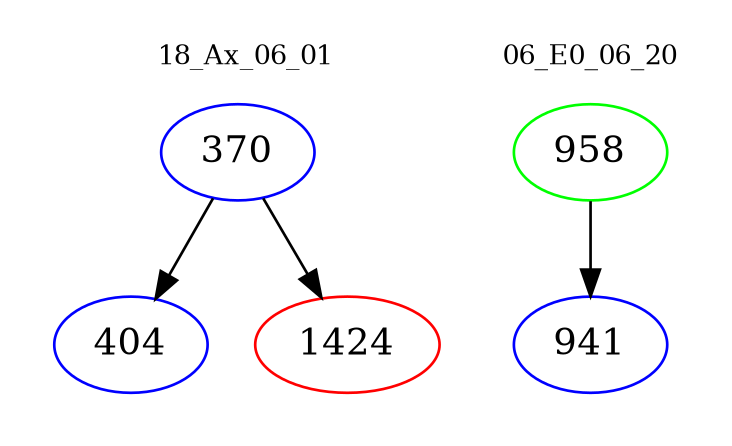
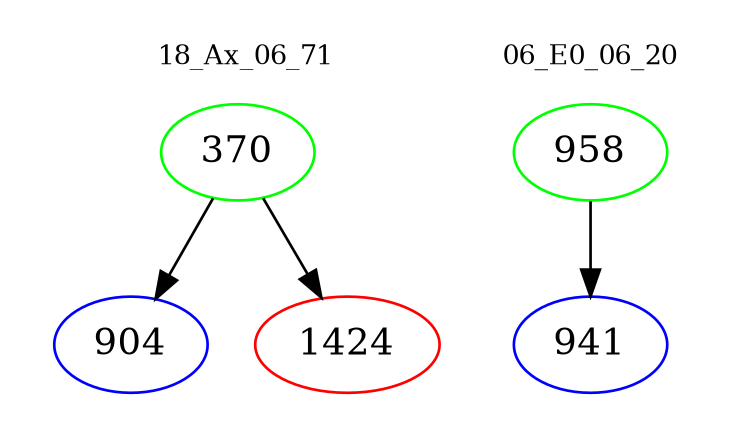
cluster "18_Ax_06_01": label "18_Ax_06_01" -> "18_Ax_06_71"
node "370": color blue -> green
node "404": label "404" -> "904"
